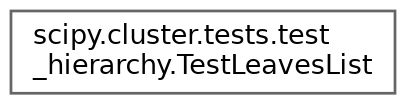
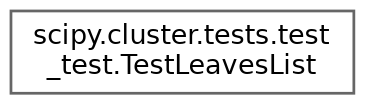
node "scipy.cluster.tests.test _hierarchy.TestLeavesList": label "scipy.cluster.tests.test _hierarchy.TestLeavesList" -> "scipy.cluster.tests.test _test.TestLeavesList"
